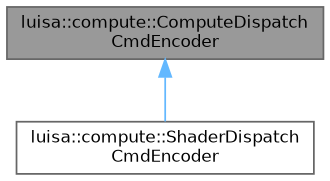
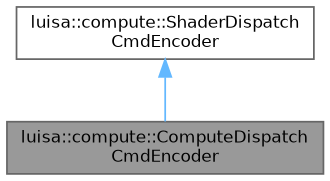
edge "luisa::compute::ShaderDispatch CmdEncoder" -> "luisa::compute::ComputeDispatch CmdEncoder": reversed
